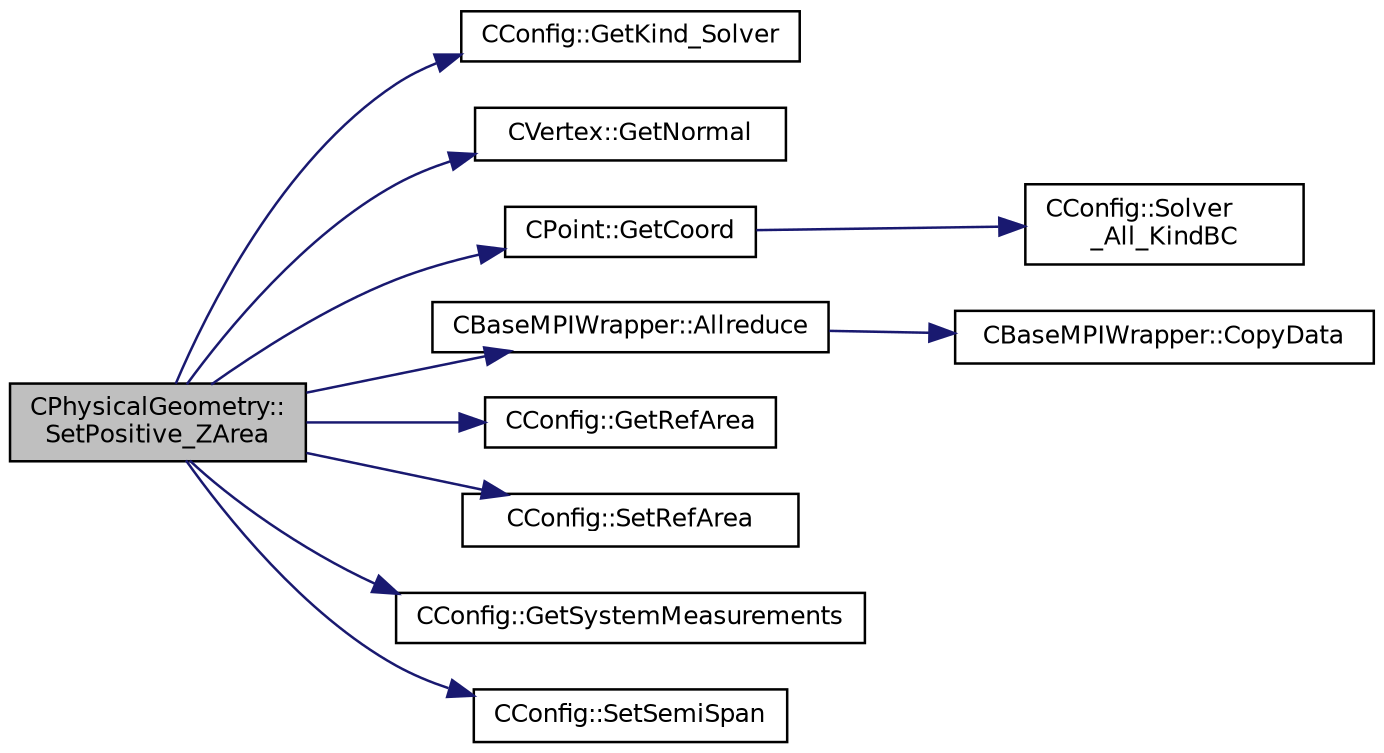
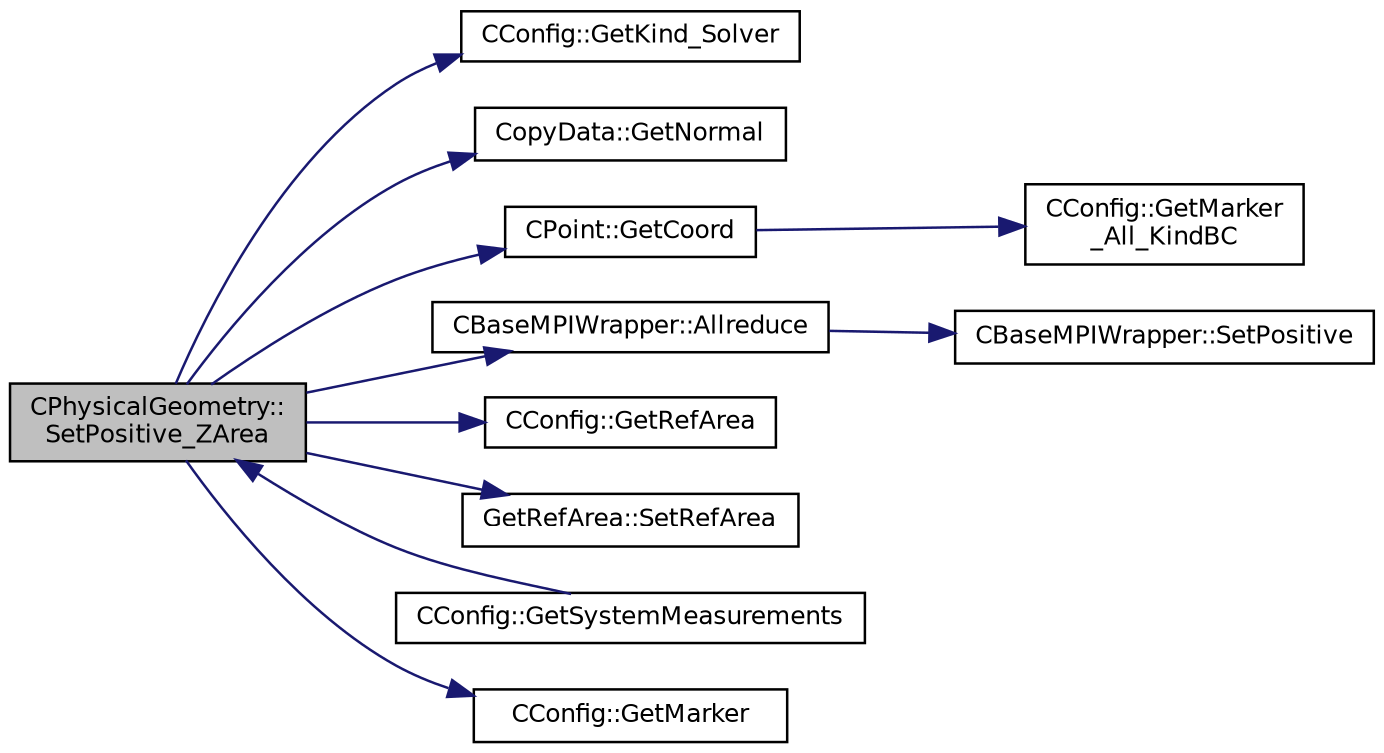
node "CVertex::GetNormal": label "CVertex::GetNormal" -> "CopyData::GetNormal"
node "CConfig::Solver _All_KindBC": label "CConfig::Solver _All_KindBC" -> "CConfig::GetMarker _All_KindBC"
node "CBaseMPIWrapper::CopyData": label "CBaseMPIWrapper::CopyData" -> "CBaseMPIWrapper::SetPositive"
node "CConfig::SetRefArea": label "CConfig::SetRefArea" -> "GetRefArea::SetRefArea"
edge "CPhysicalGeometry:: SetPositive_ZArea" -> "CConfig::GetSystemMeasurements": reversed
node "CConfig::SetSemiSpan": label "CConfig::SetSemiSpan" -> "CConfig::GetMarker"
